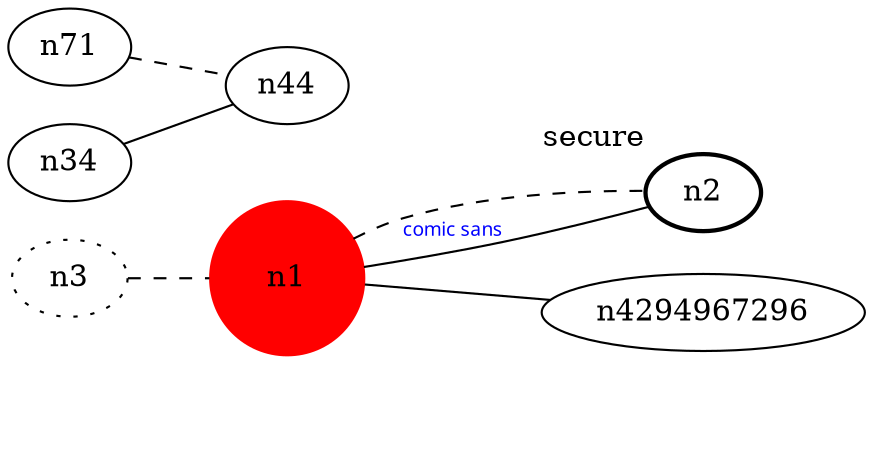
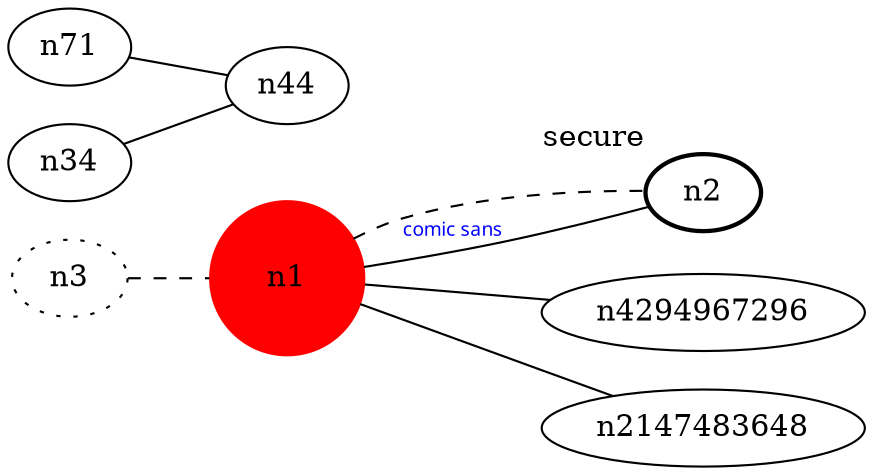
edge "n71" -- "n44": style dashed -> solid
node "n2147483648": added
